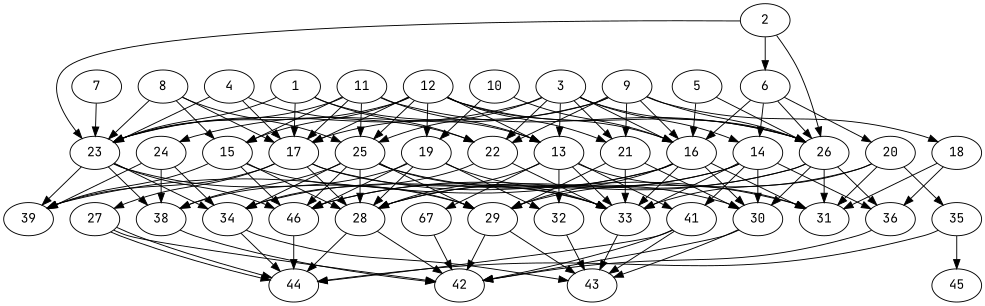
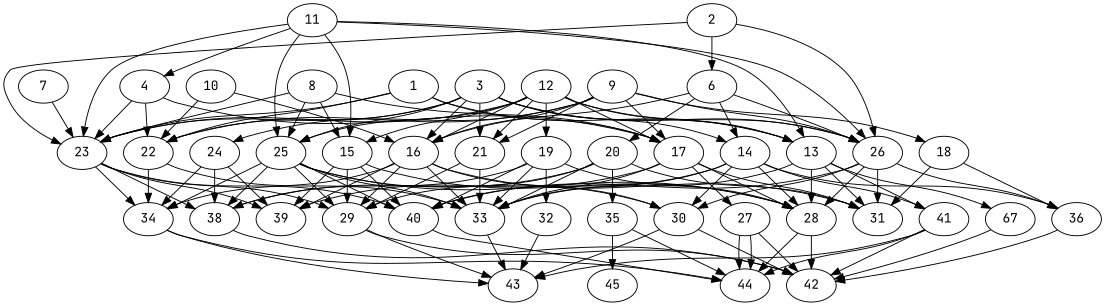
node "5": removed
edge "11" -> "17": now "11" -> "4"
edge "10" -> "19": now "10" -> "22"
edge "13" -> "32": removed
edge "21" -> "30": removed
edge "20" -> "38": added
node "46": label "46" -> "40"
